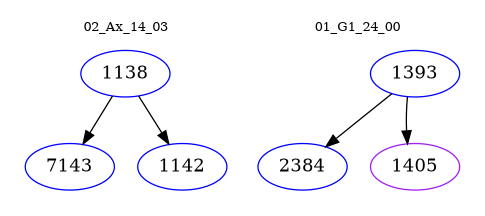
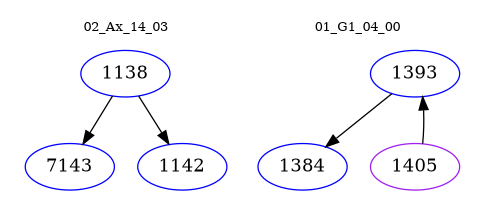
cluster "01_G1_24_00": label "01_G1_24_00" -> "01_G1_04_00"
edge "1393" -> "1405": reversed
node "2384": label "2384" -> "1384"
